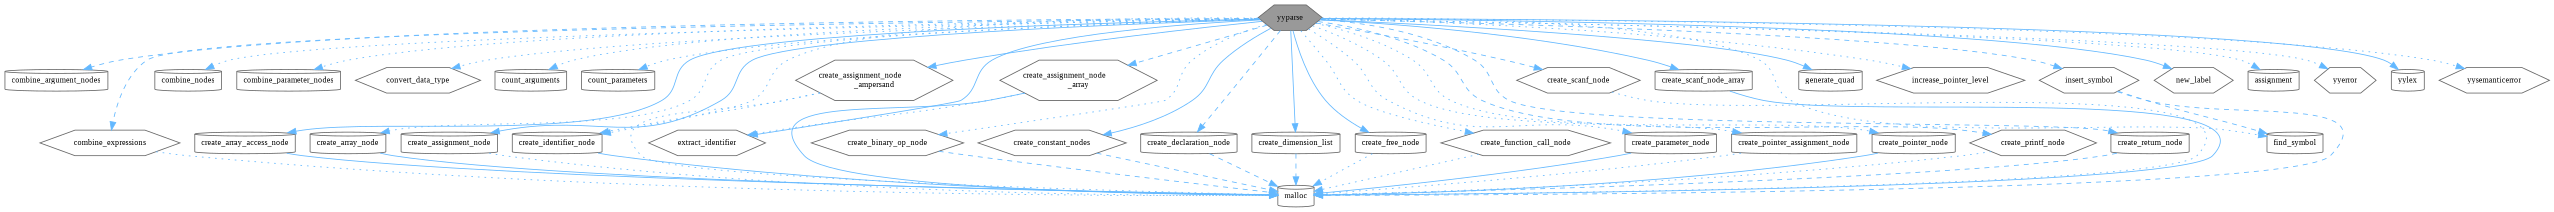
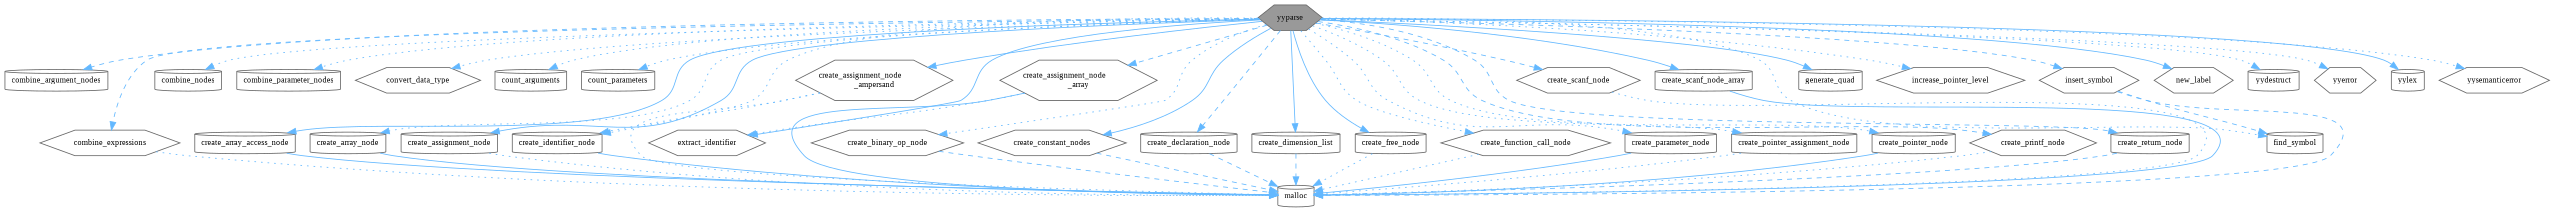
node "assignment": label "assignment" -> "yydestruct"
